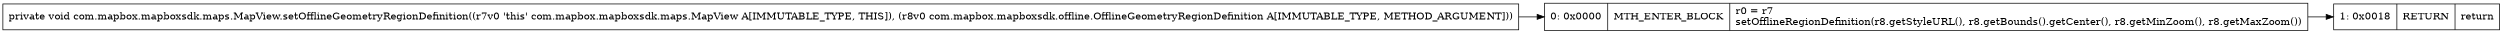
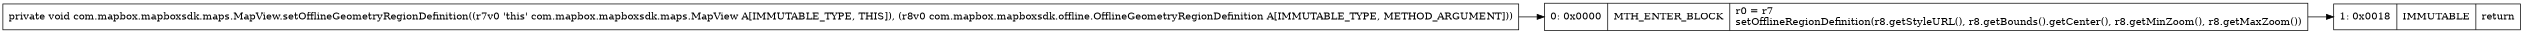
node "1: 0x0018": text "RETURN" -> "IMMUTABLE"
